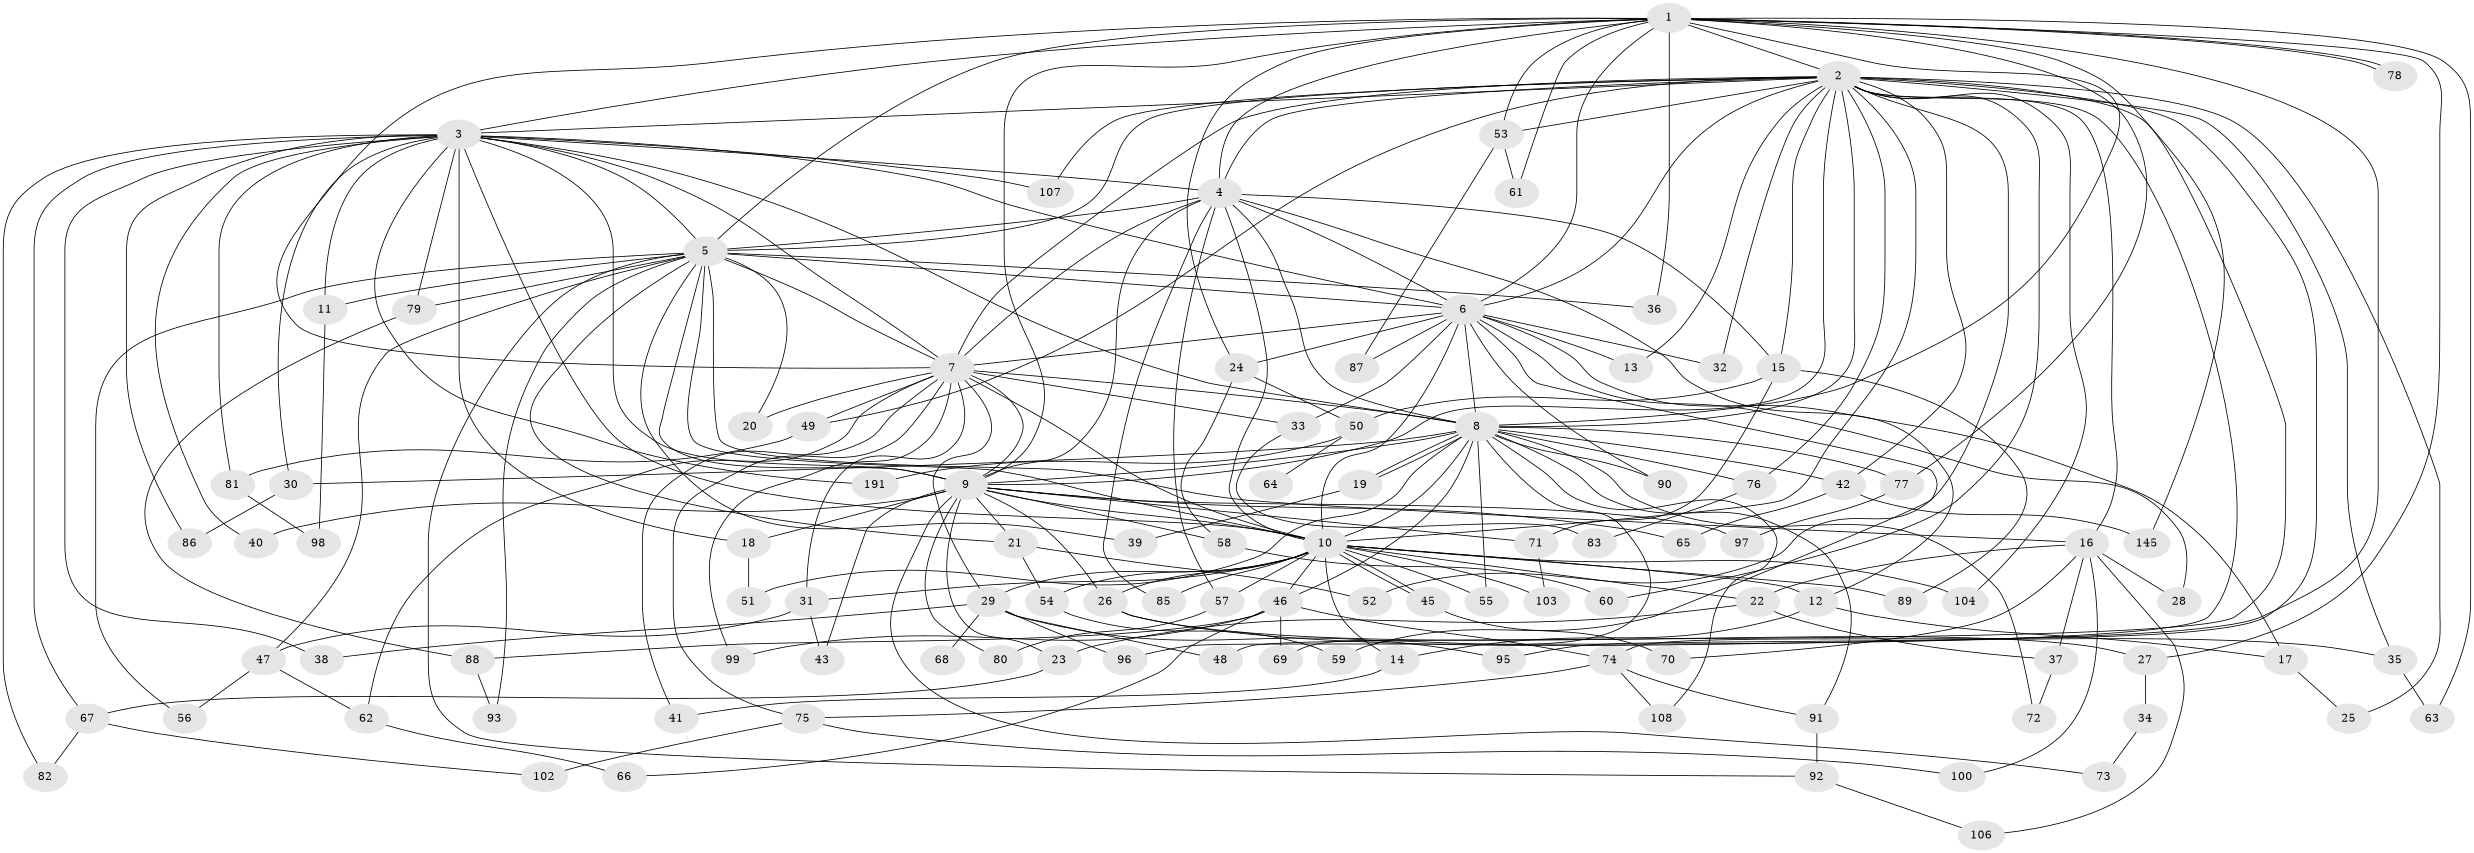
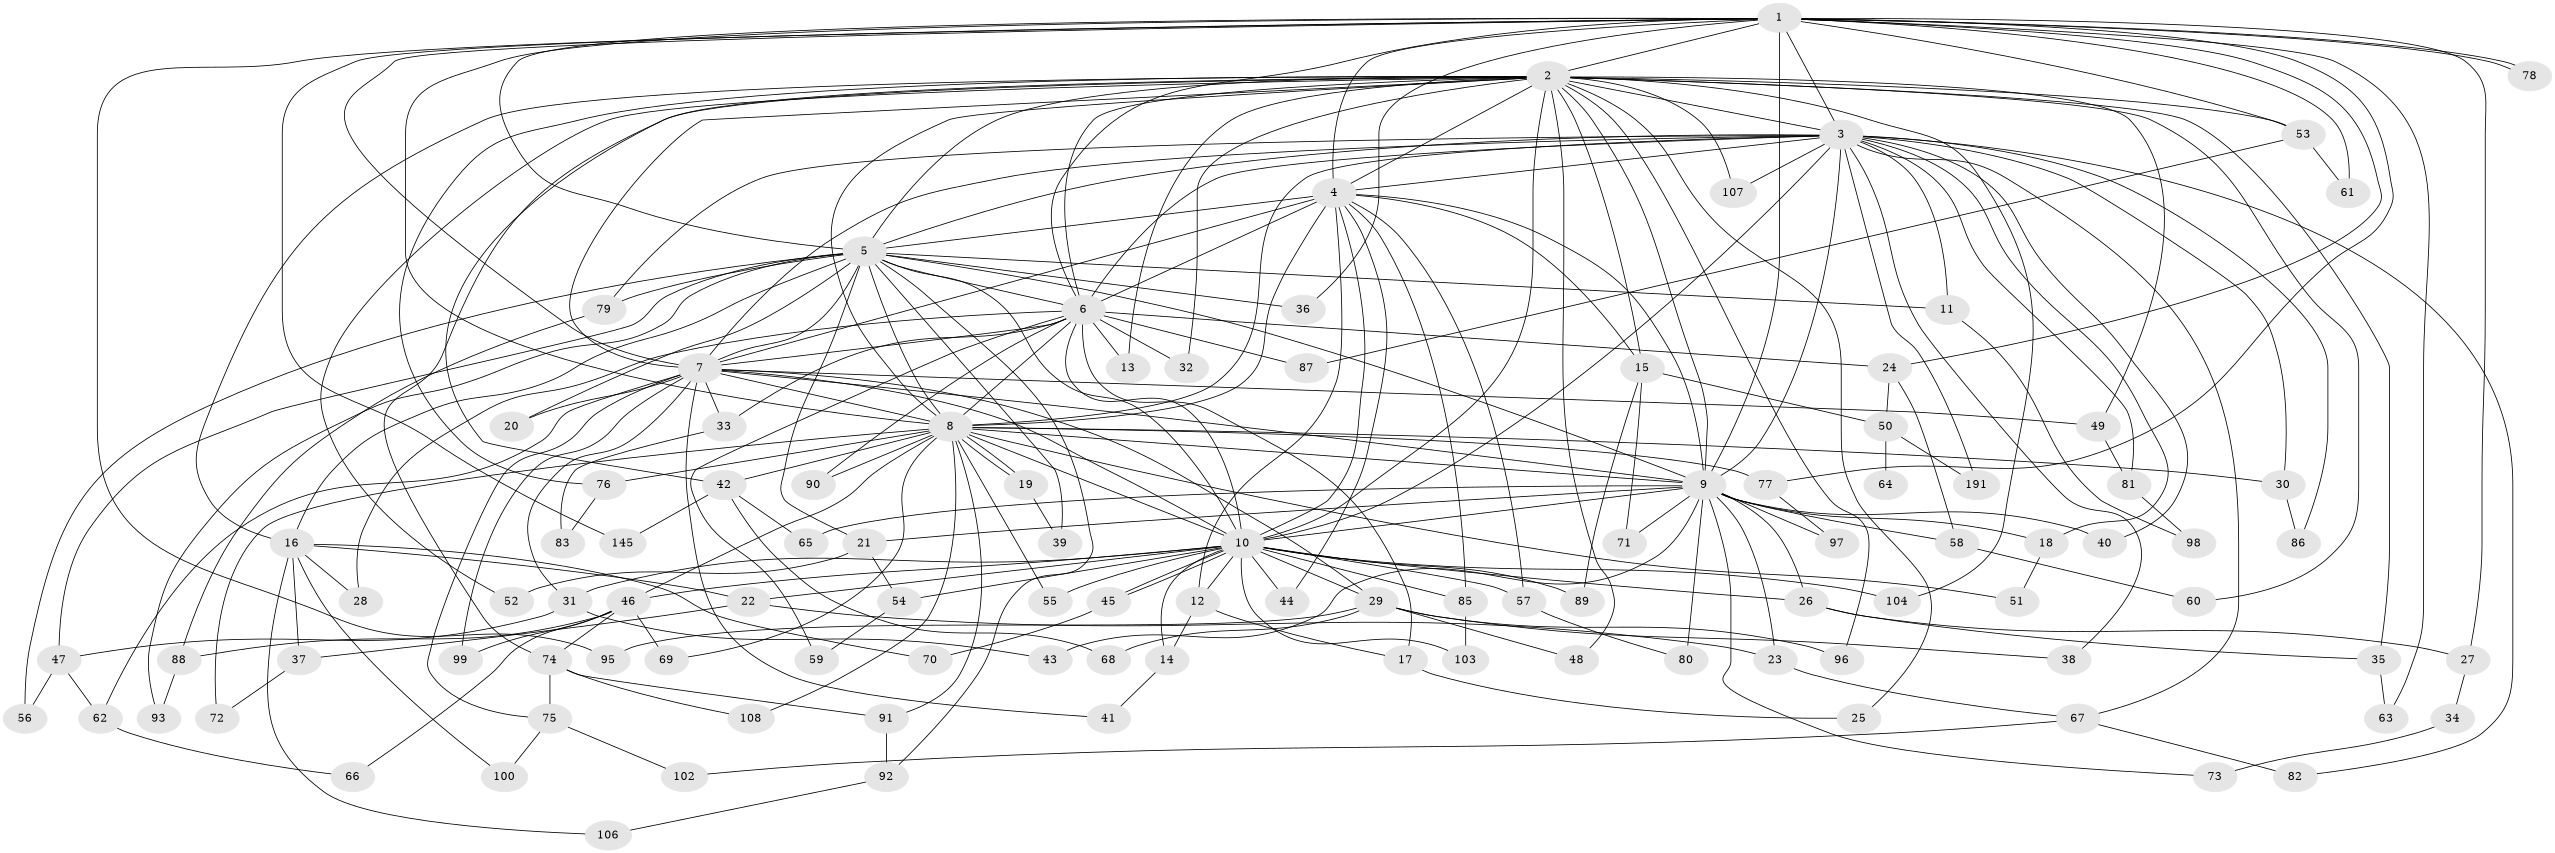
edge "5" -- "8": added
edge "71" -- "103": now "85" -- "103"
node "44": added
edge "42" -- "68": added
